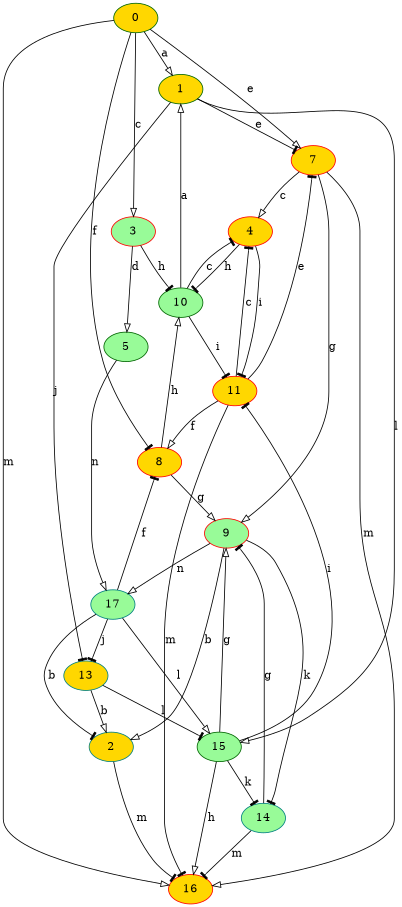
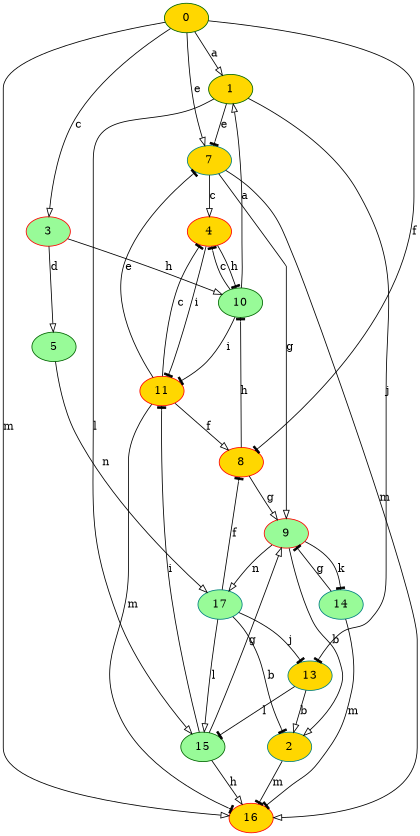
node "7": color red -> teal
edge "3" -> "10": arrowhead tee -> onormal
edge "8" -> "10": arrowhead onormal -> tee
edge "15" -> "14": removed, label "k"
